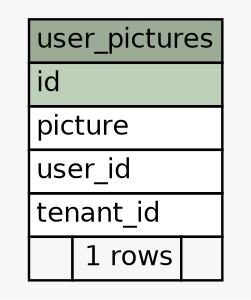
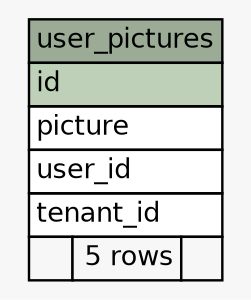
node "user_pictures": text "1 rows" -> "5 rows"
